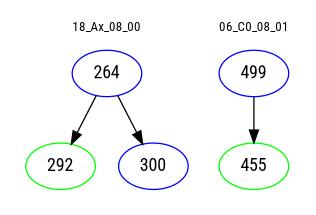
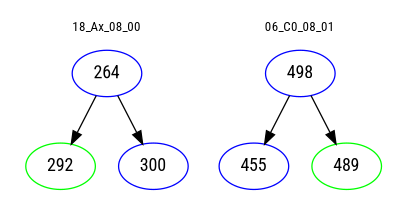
node "499": label "499" -> "498"
node "455": color green -> blue
node "489": added
